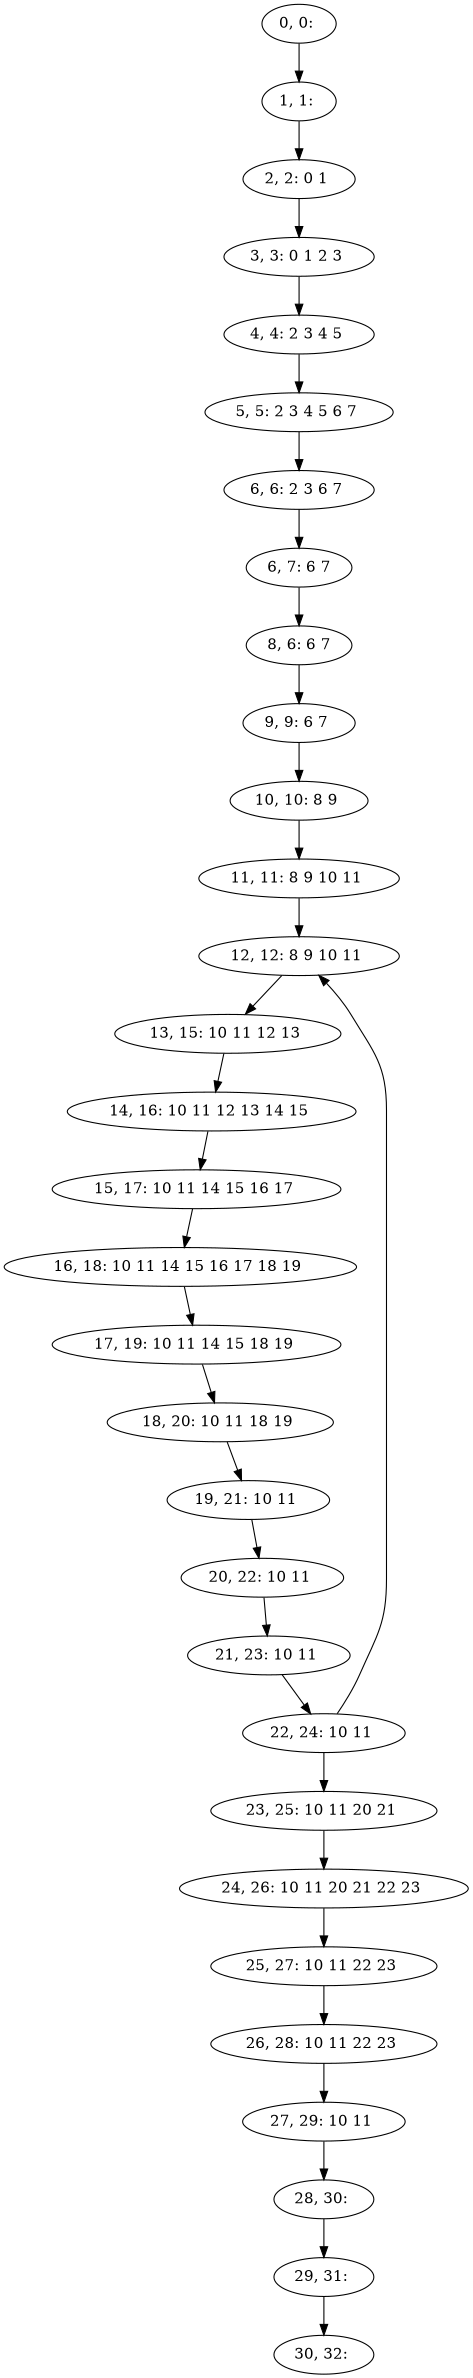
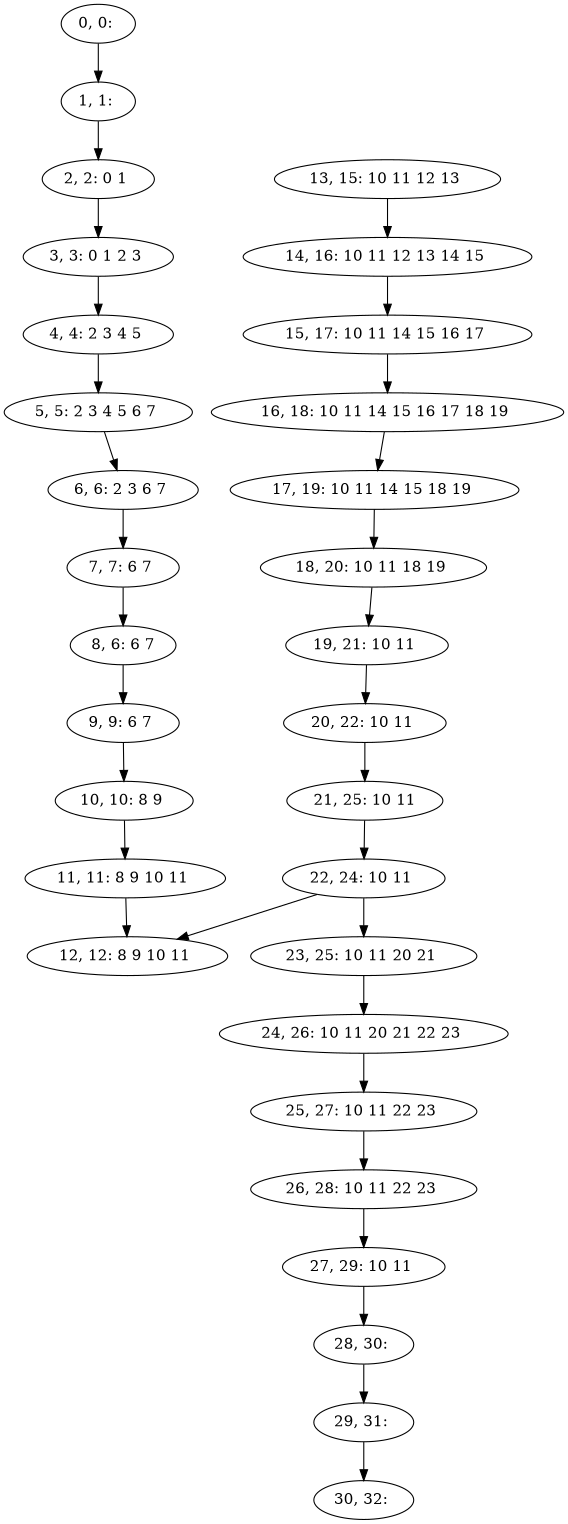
node "6, 7: 6 7": label "6, 7: 6 7" -> "7, 7: 6 7"
edge "12, 12: 8 9 10 11" -> "13, 15: 10 11 12 13": removed
node "21, 23: 10 11": label "21, 23: 10 11" -> "21, 25: 10 11"
